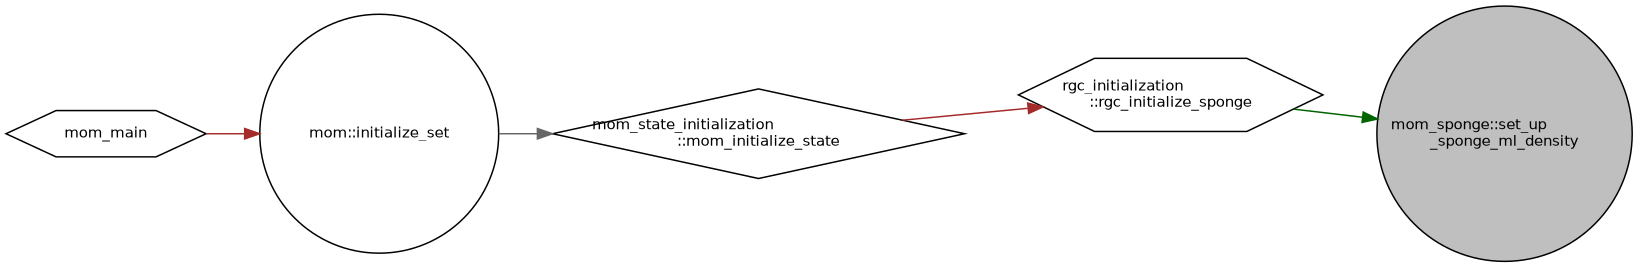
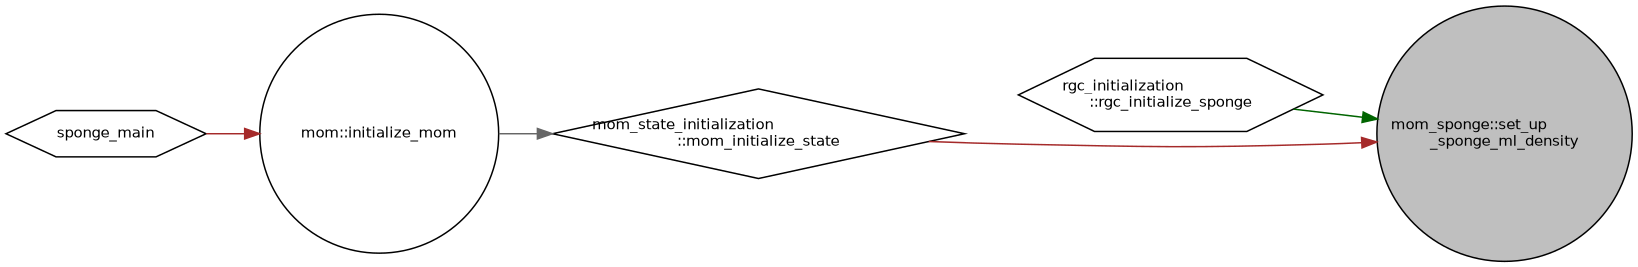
edge "mom_state_initialization ::mom_initialize_state" -> "rgc_initialization ::rgc_initialize_sponge": now "mom_state_initialization ::mom_initialize_state" -> "mom_sponge::set_up _sponge_ml_density"
node "mom_main": label "mom_main" -> "sponge_main"
node "mom::initialize_set": label "mom::initialize_set" -> "mom::initialize_mom"
